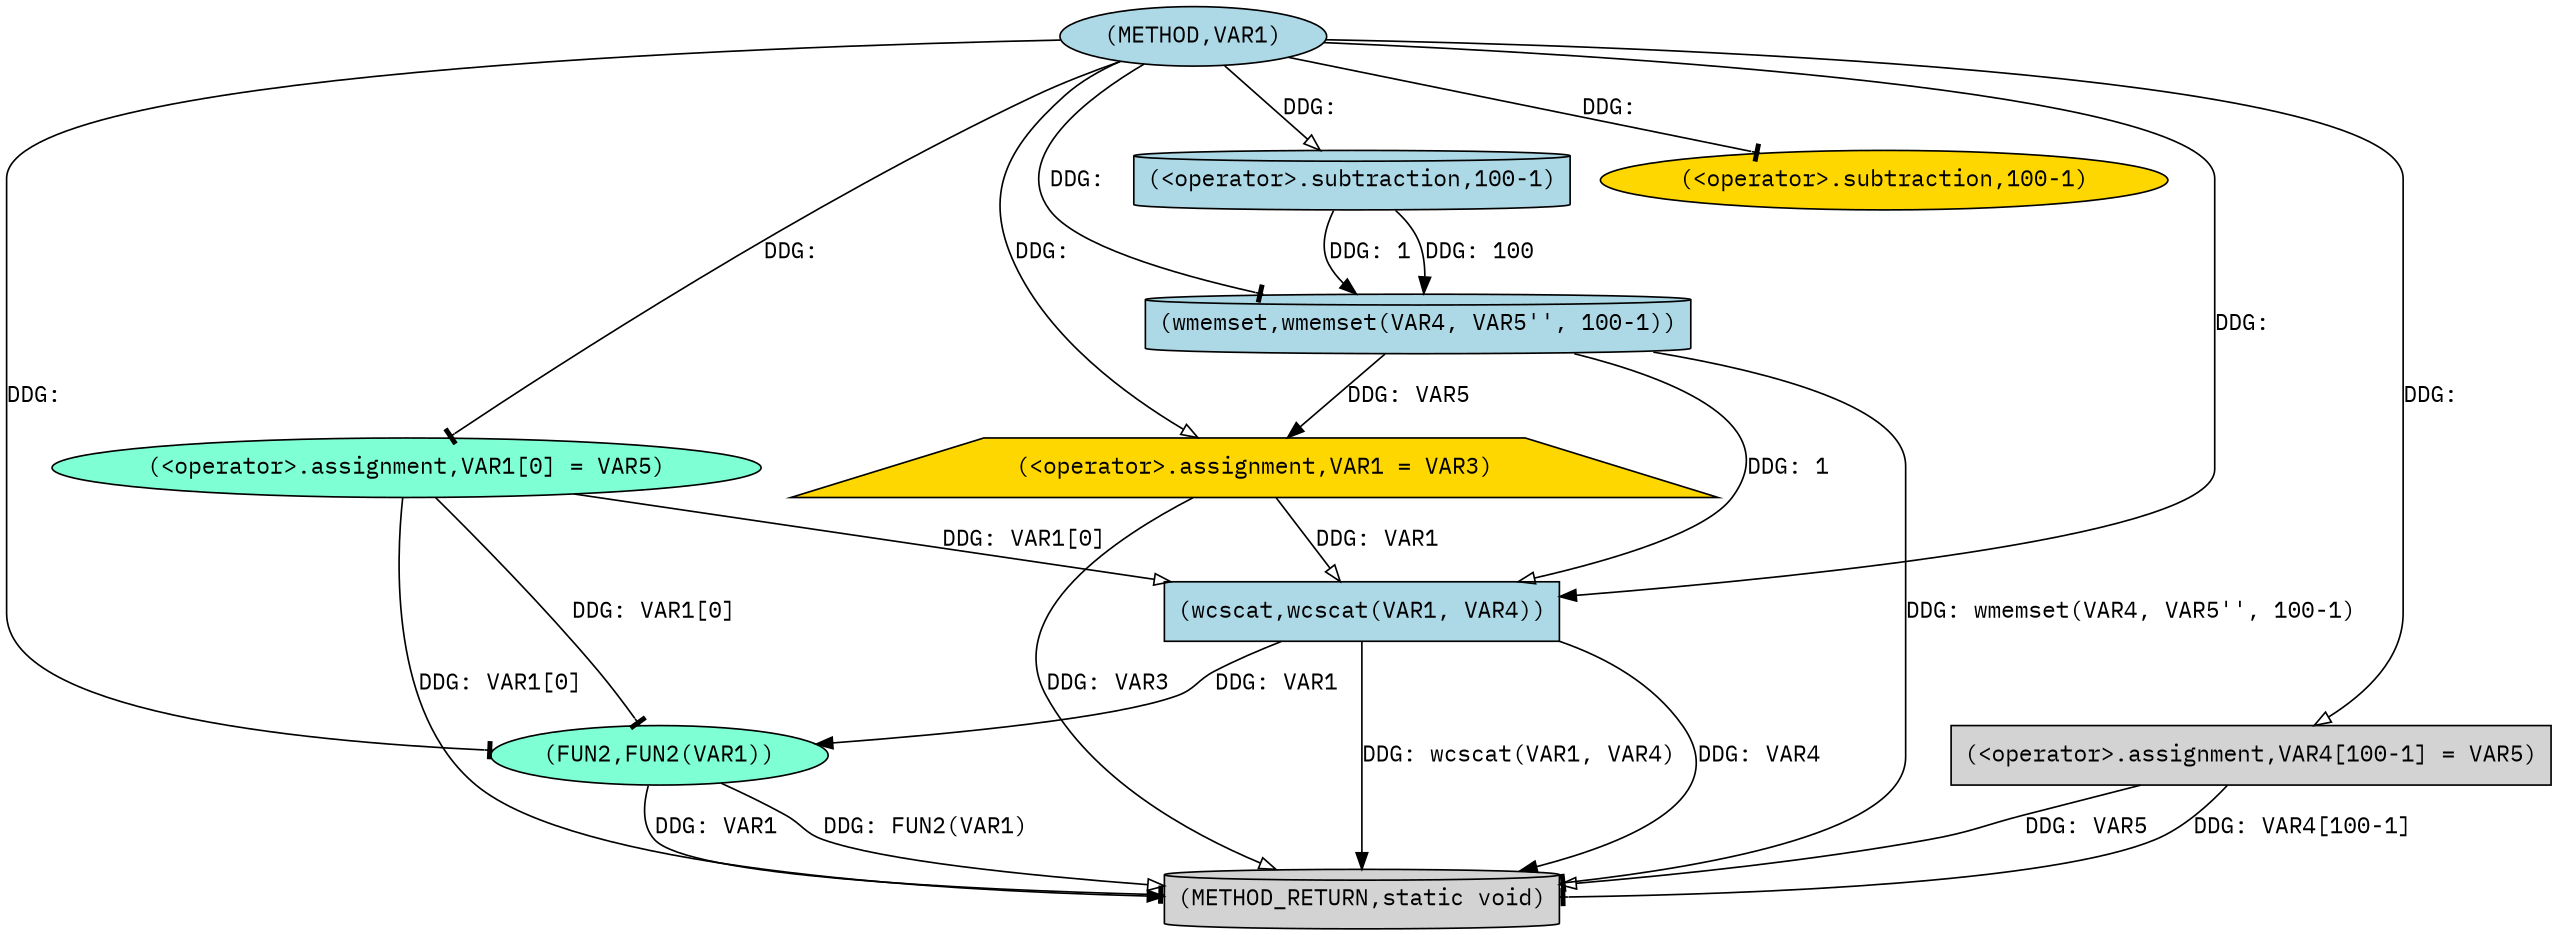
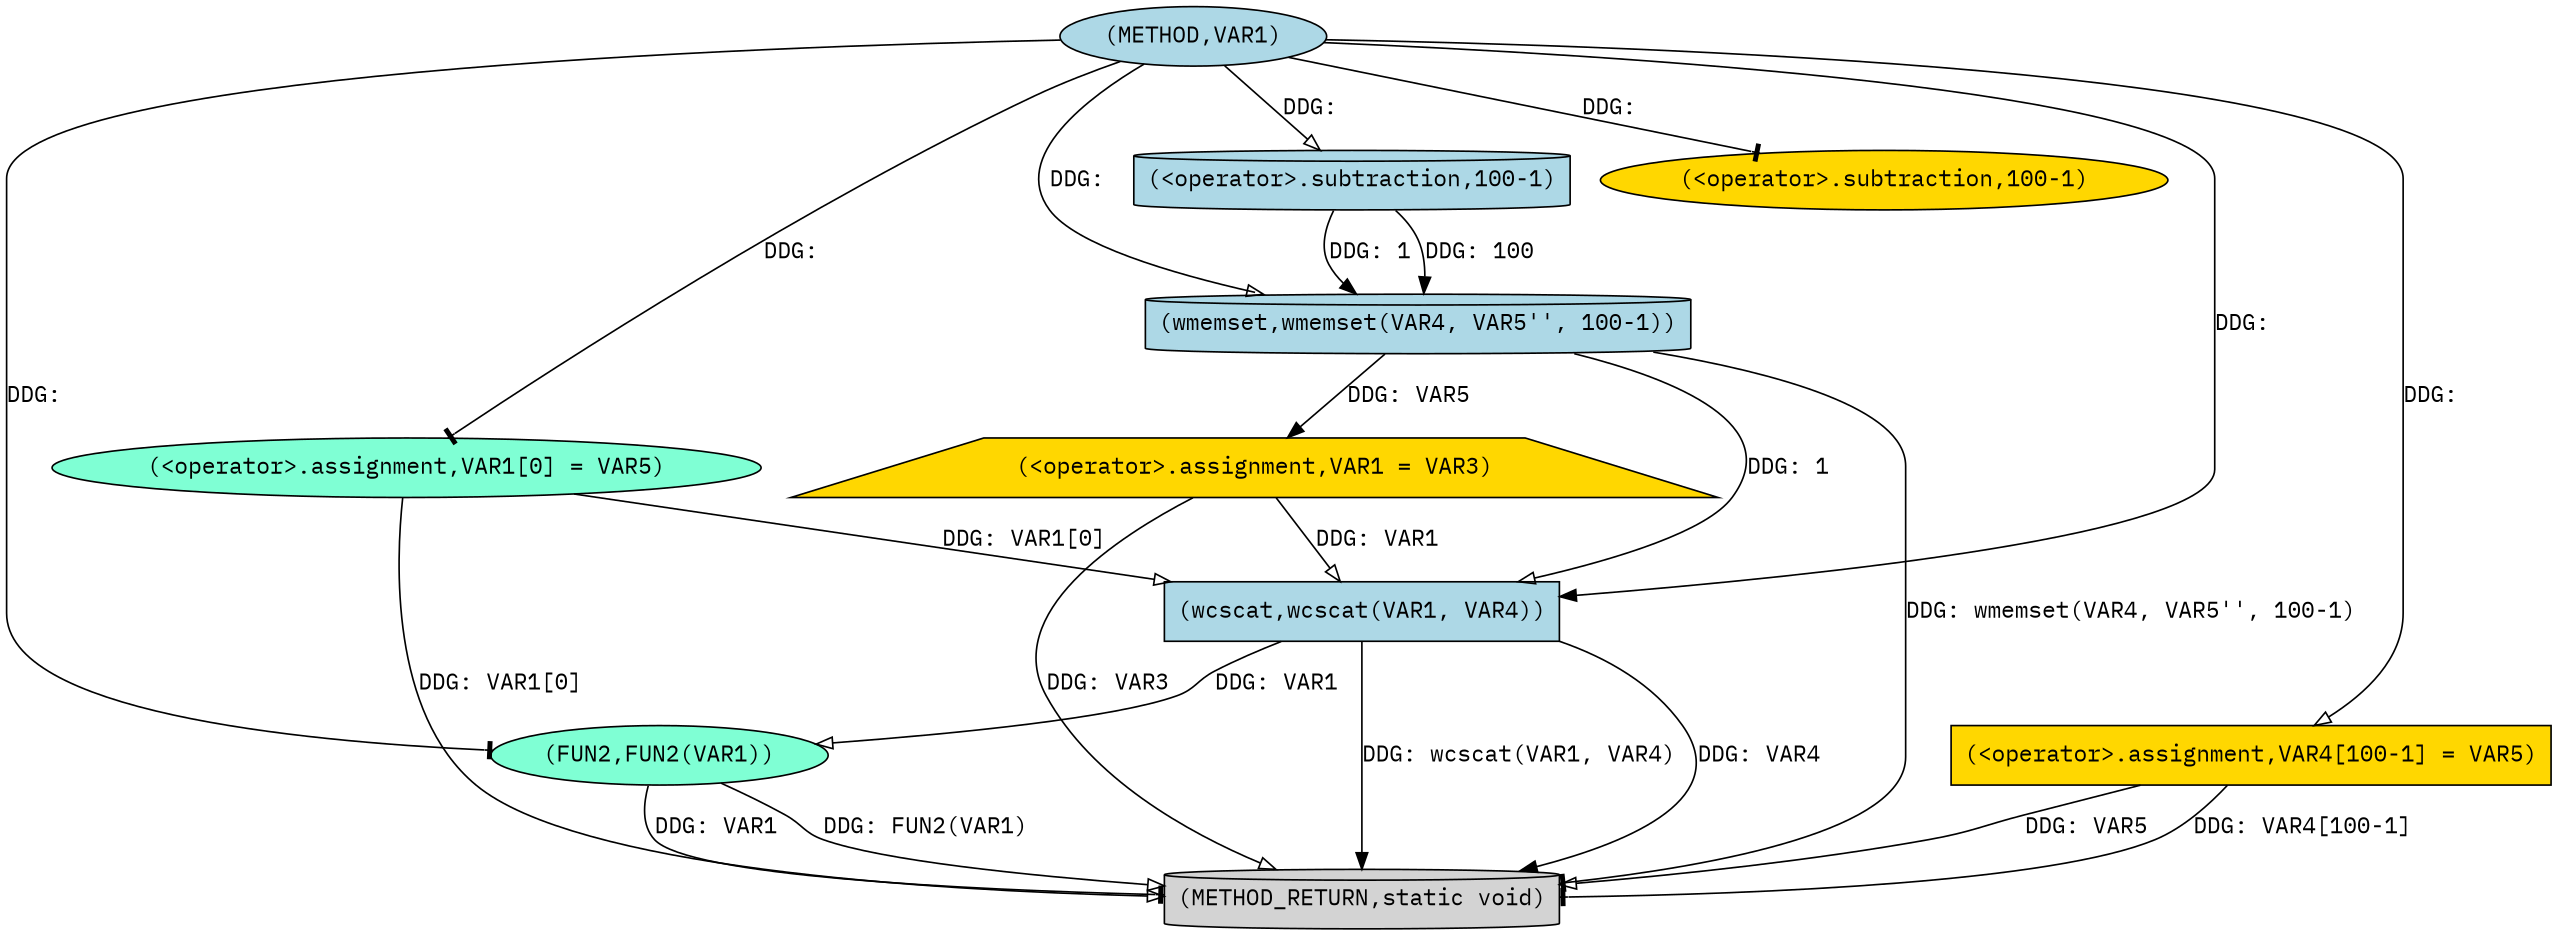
edge "(METHOD,VAR1)" -> "(wmemset,wmemset(VAR4, VAR5'', 100-1))": arrowhead tee -> onormal
edge "(METHOD,VAR1)" -> "(<operator>.assignment,VAR1 = VAR3)": removed, label "DDG:"
edge "(<operator>.assignment,VAR1[0] = VAR5)" -> "(FUN2,FUN2(VAR1))": removed, label "DDG: VAR1[0]"
edge "(wcscat,wcscat(VAR1, VAR4))" -> "(FUN2,FUN2(VAR1))": arrowhead normal -> onormal
node "(<operator>.assignment,VAR4[100-1] = VAR5)": fillcolor lightgrey -> gold
edge "(<operator>.assignment,VAR1[0] = VAR5)" -> "(METHOD_RETURN,static void)": arrowhead normal -> onormal
